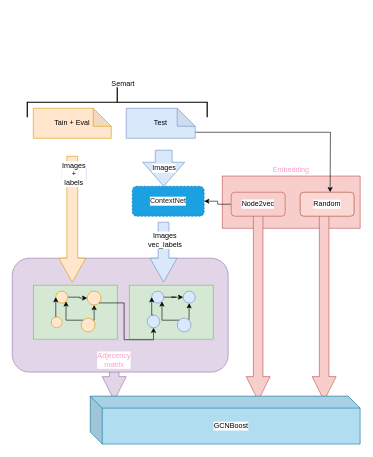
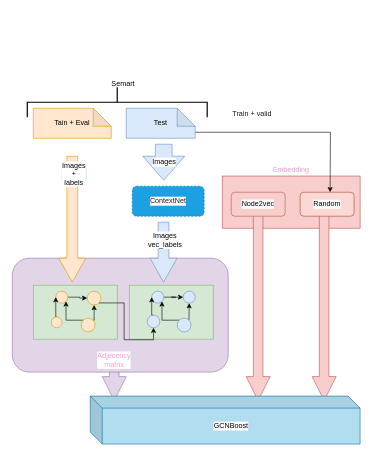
node "Train + valid": added
node "Images": moved (164, 168) -> (164, 162)
edge "Node2vec" -> "ContextNet": removed
